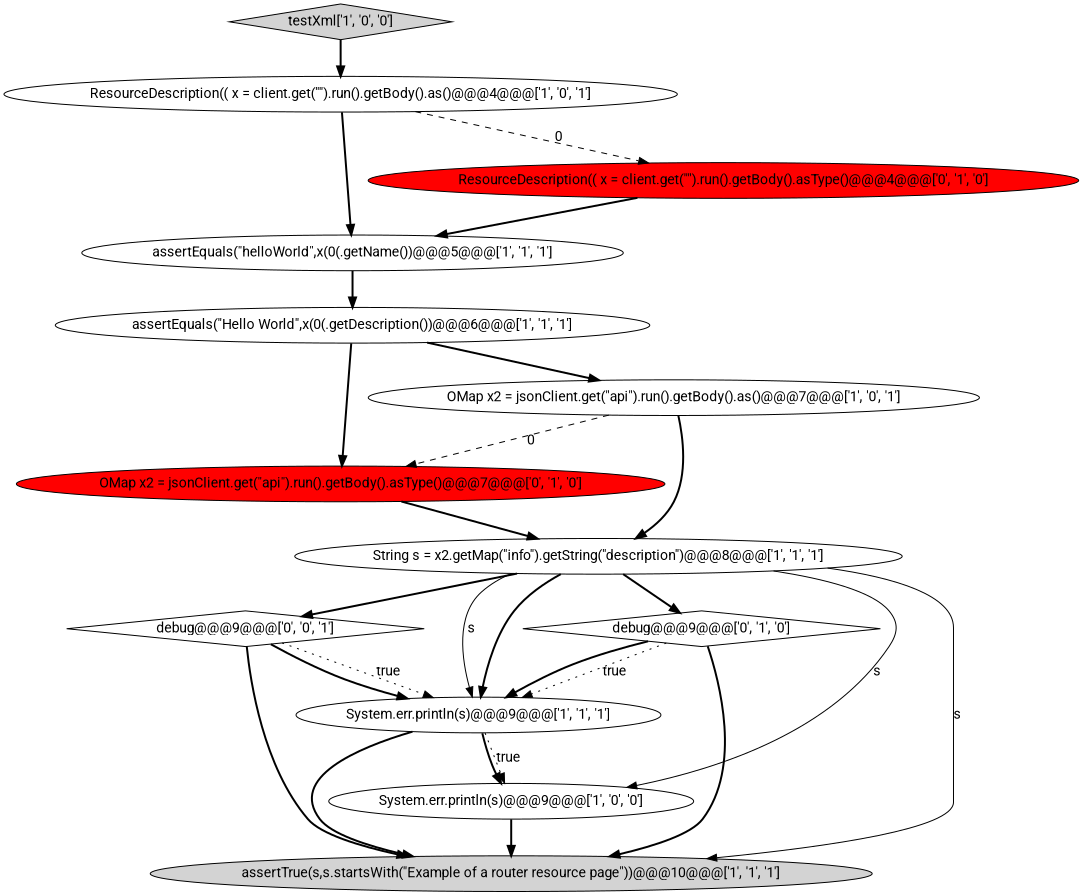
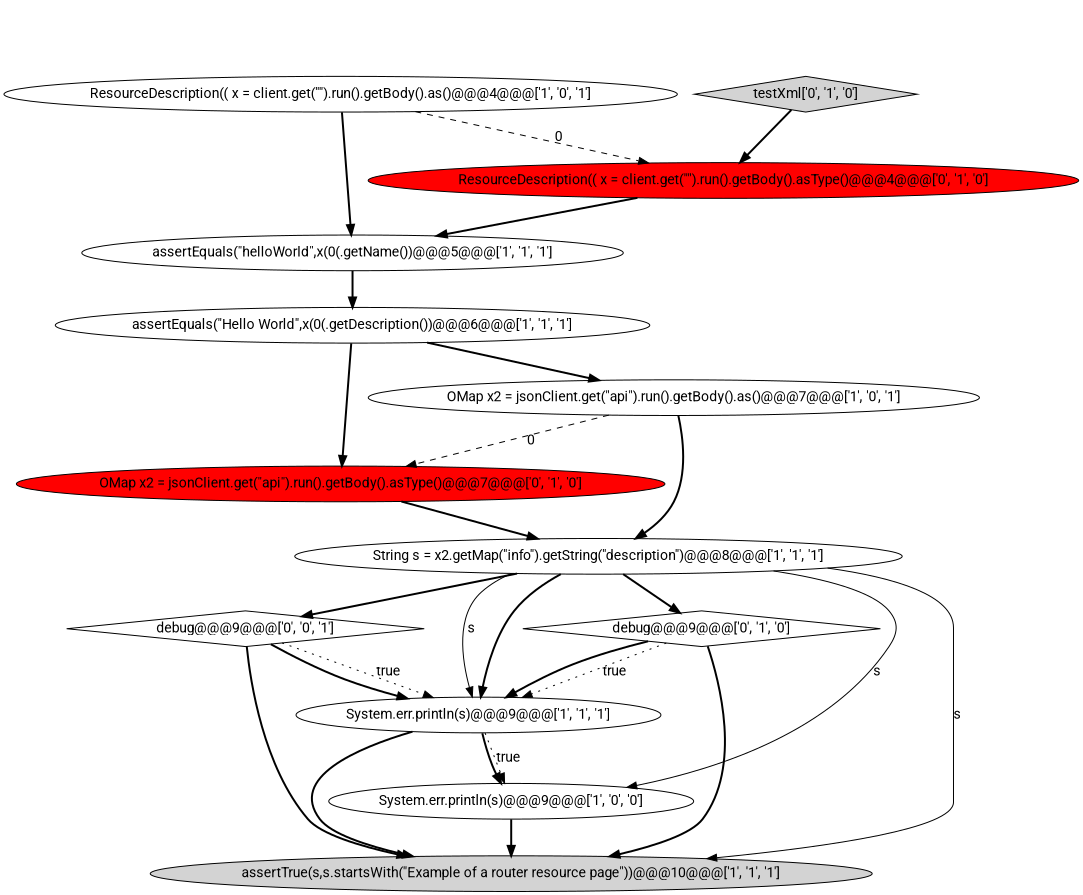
node "testXml['1', '0', '0']": removed
node "testXml['0', '1', '0']": added
